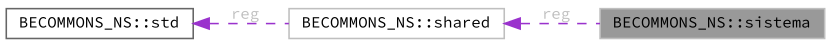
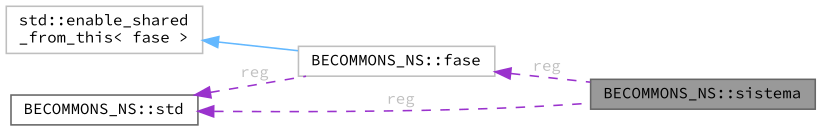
node "BECOMMONS_NS::shared": label "BECOMMONS_NS::shared" -> "BECOMMONS_NS::fase"
node "BECOMMONS_NS::sistema": color grey75 -> gray40
node "std::enable_shared _from_this< fase >": added
edge "BECOMMONS_NS::sistema" -> "BECOMMONS_NS::std": added, label "reg"
